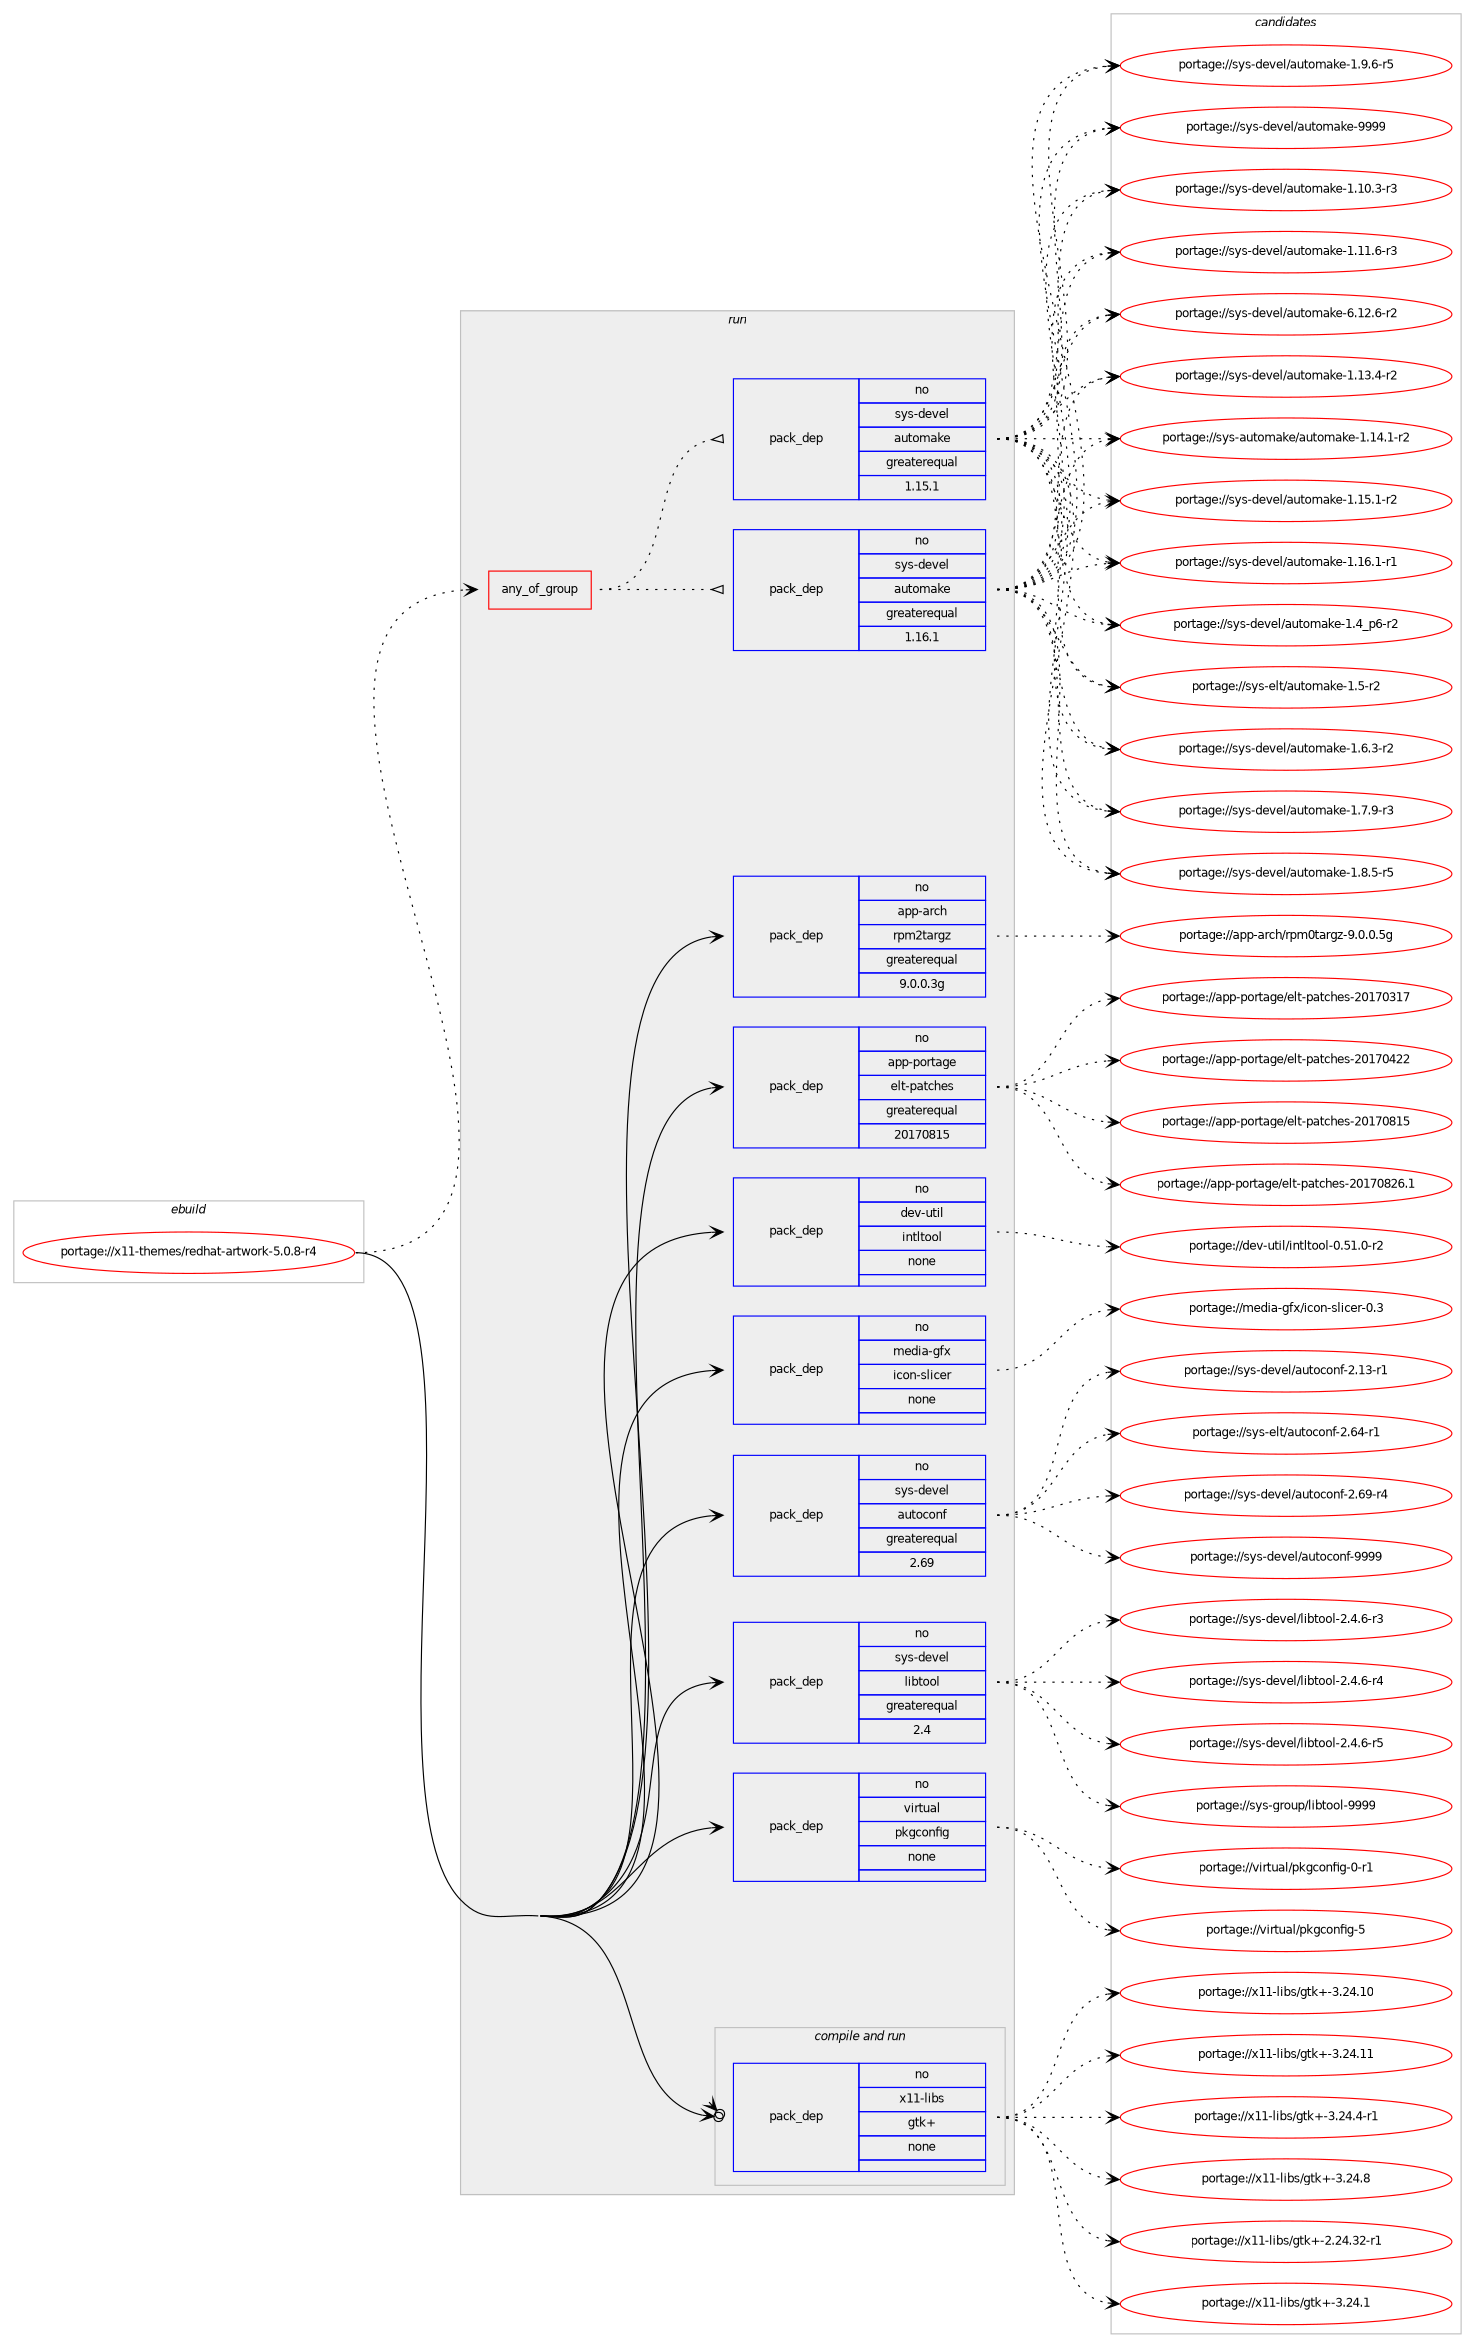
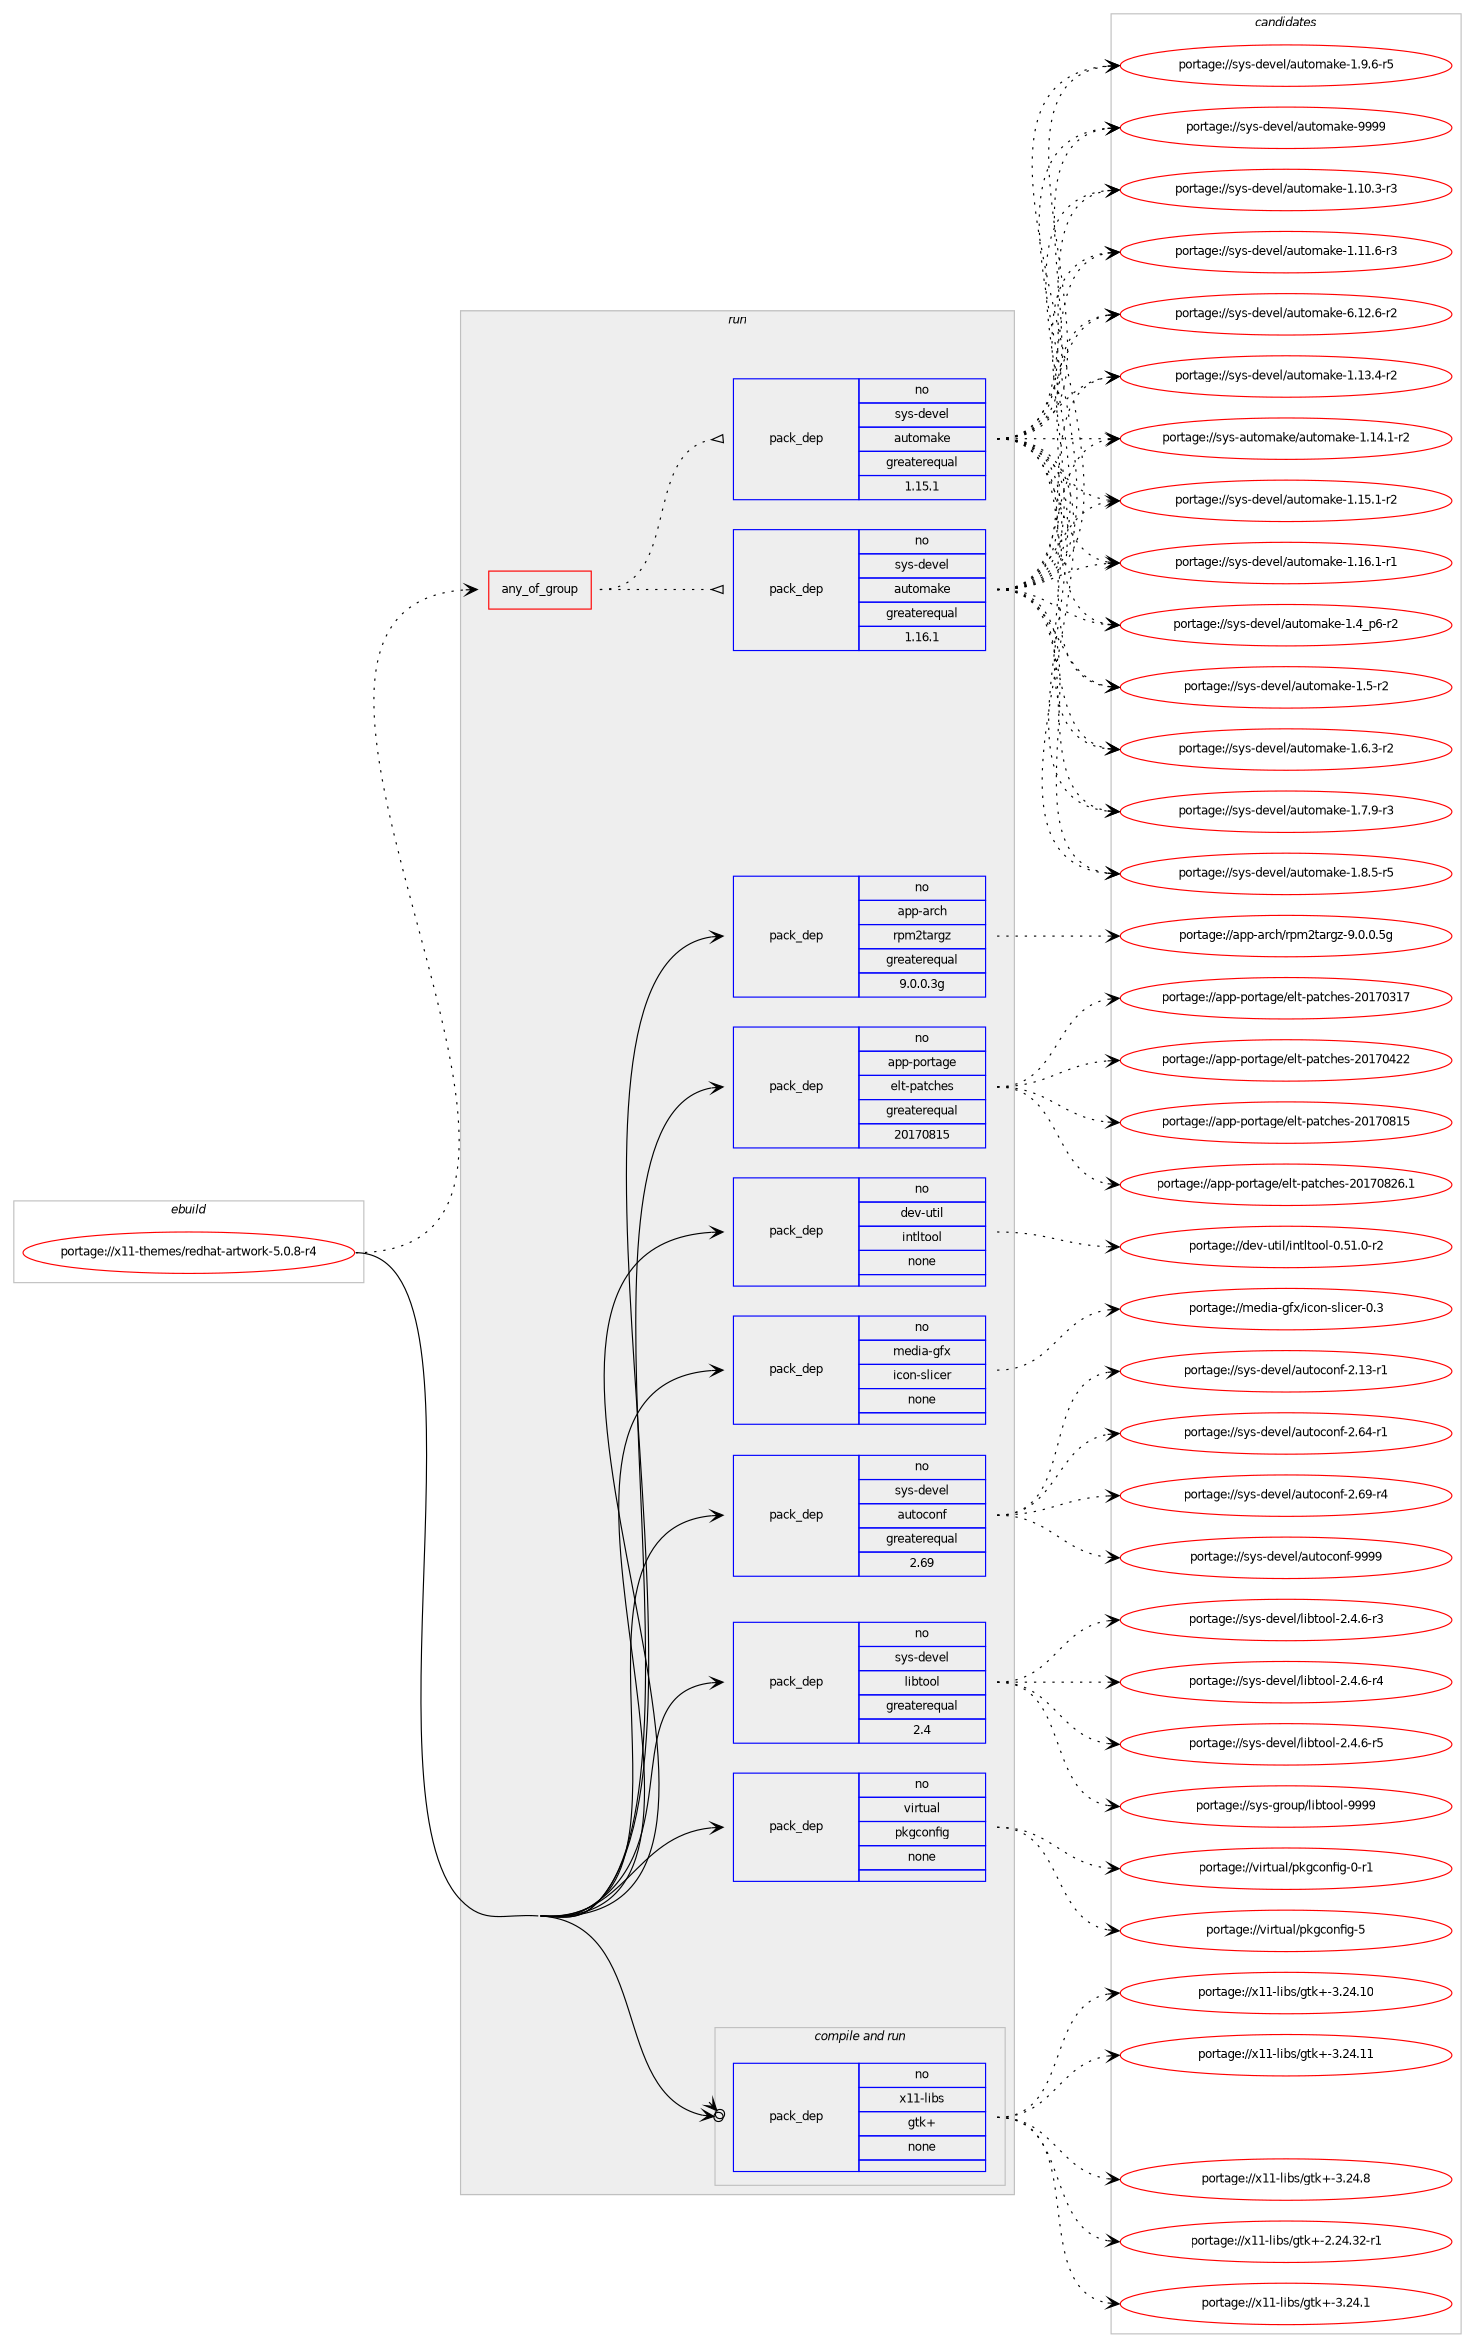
node "portage://sys-elt/automake-1.5-r2": label "portage://sys-elt/automake-1.5-r2" -> "portage://sys-devel/automake-1.5-r2"
node "portage://app-arch/rpm0targz-9.0.0.5g": label "portage://app-arch/rpm0targz-9.0.0.5g" -> "portage://app-arch/rpm2targz-9.0.0.5g"
node "portage://sys-elt/autoconf-2.64-r1": label "portage://sys-elt/autoconf-2.64-r1" -> "portage://sys-devel/autoconf-2.64-r1"
node "portage://x11-libs/gtk+-3.24.4-r1": removed
